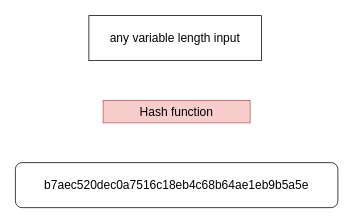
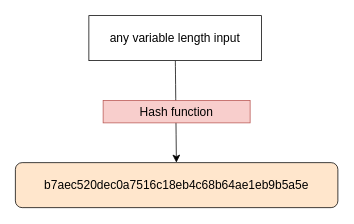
edge "any variable length input" -> "b7aec520dec0a7516c18eb4c68b64ae1eb9b5a5e": added
node "b7aec520dec0a7516c18eb4c68b64ae1eb9b5a5e": fillcolor #ffffff -> #ffe6cc
